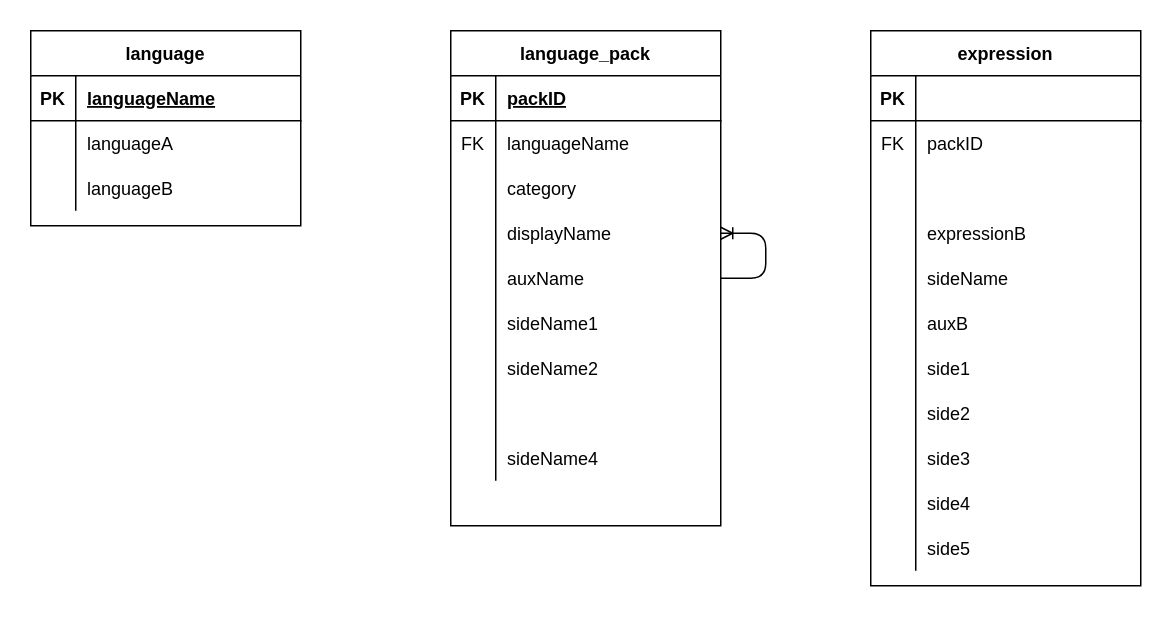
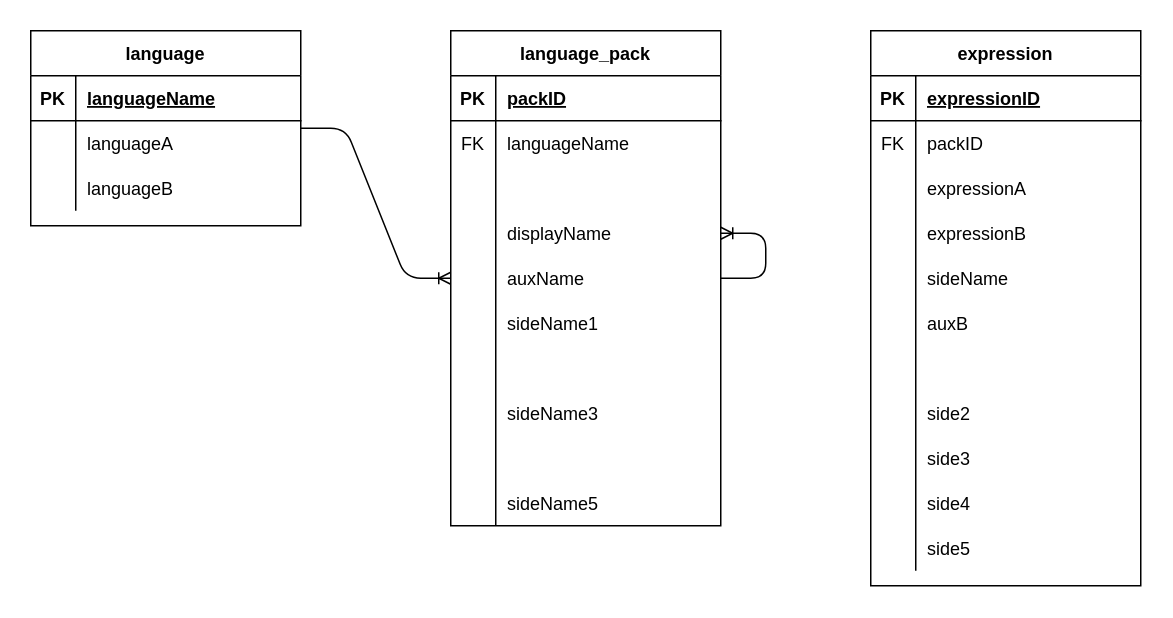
node "expressionID": added
node "category": removed
node "expressionA": added
edge "language" -> "language_pack": added
node "sideName2": removed
node "side1": removed
node "sideName3": added
node "sideName4": removed
node "sideName5": added
